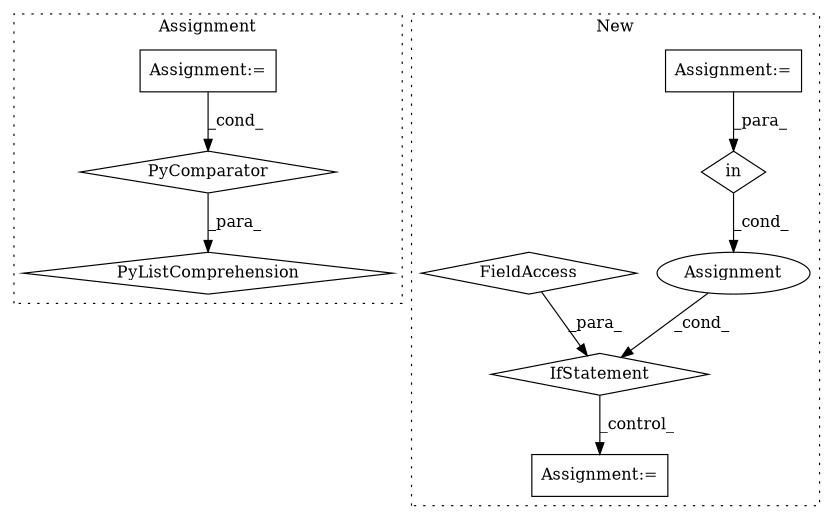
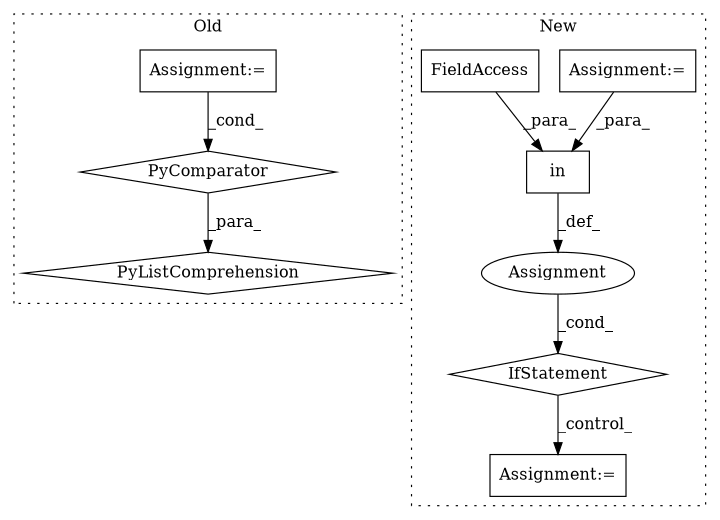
cluster "Assignment": label "Assignment" -> "Old"
node "in": shape diamond -> box
edge "in" -> "Assignment": label "_cond_" -> "_def_"
node "FieldAccess": shape diamond -> box
edge "FieldAccess" -> "IfStatement": now "FieldAccess" -> "in"
